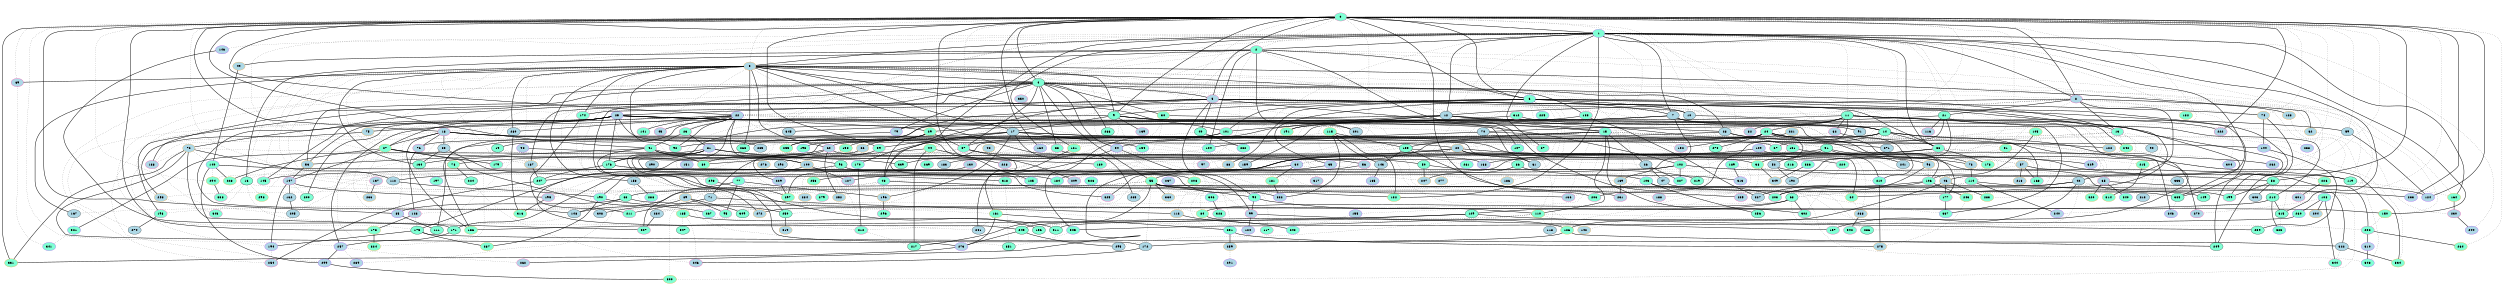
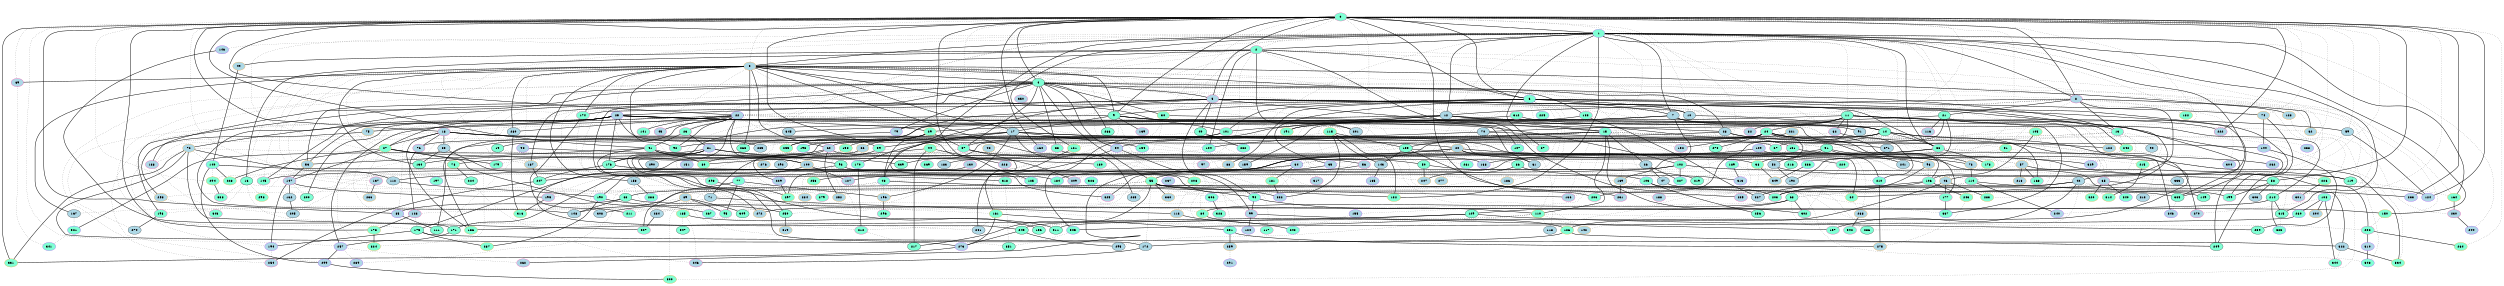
edge "71" -- "211": style bold -> dotted
